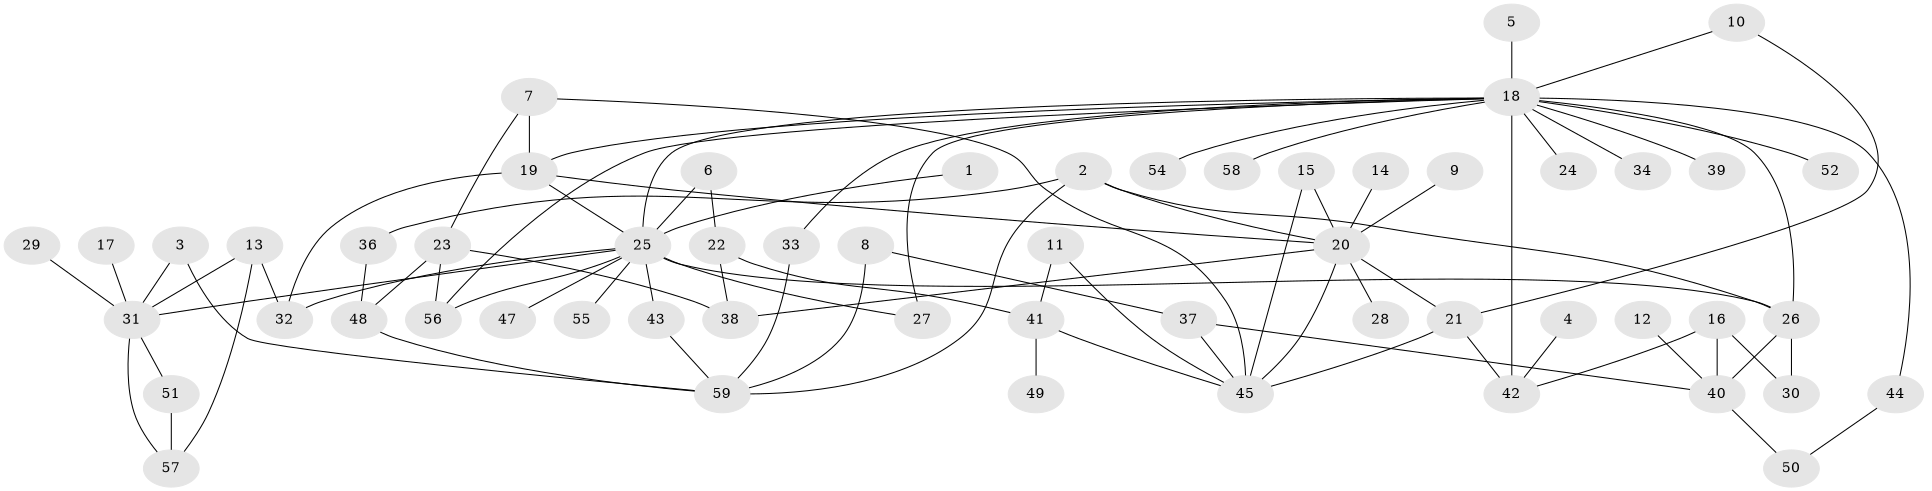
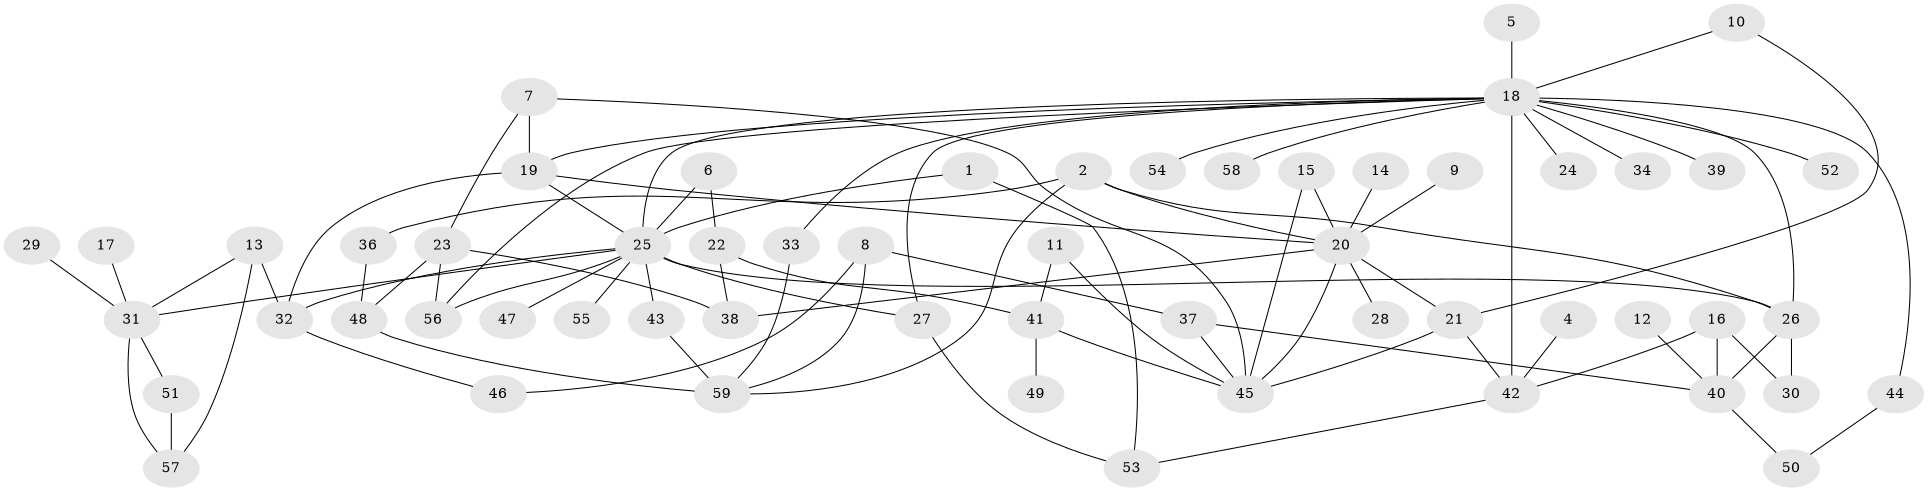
node "3": removed
node "46": added
node "53": added
